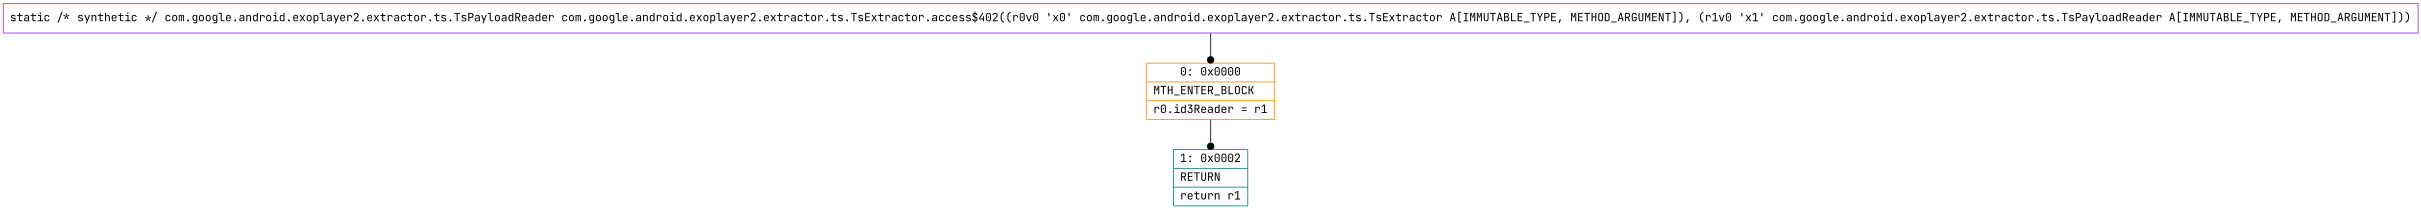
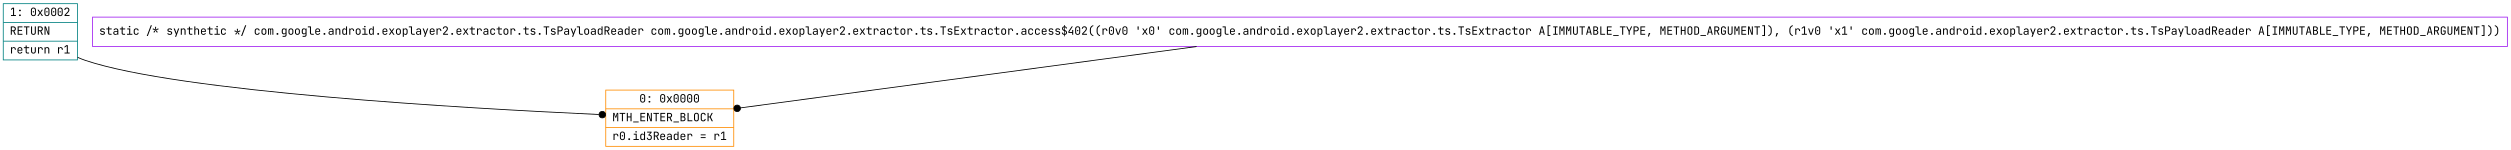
edge "0: 0x0000" -> "1: 0x0002": reversed
